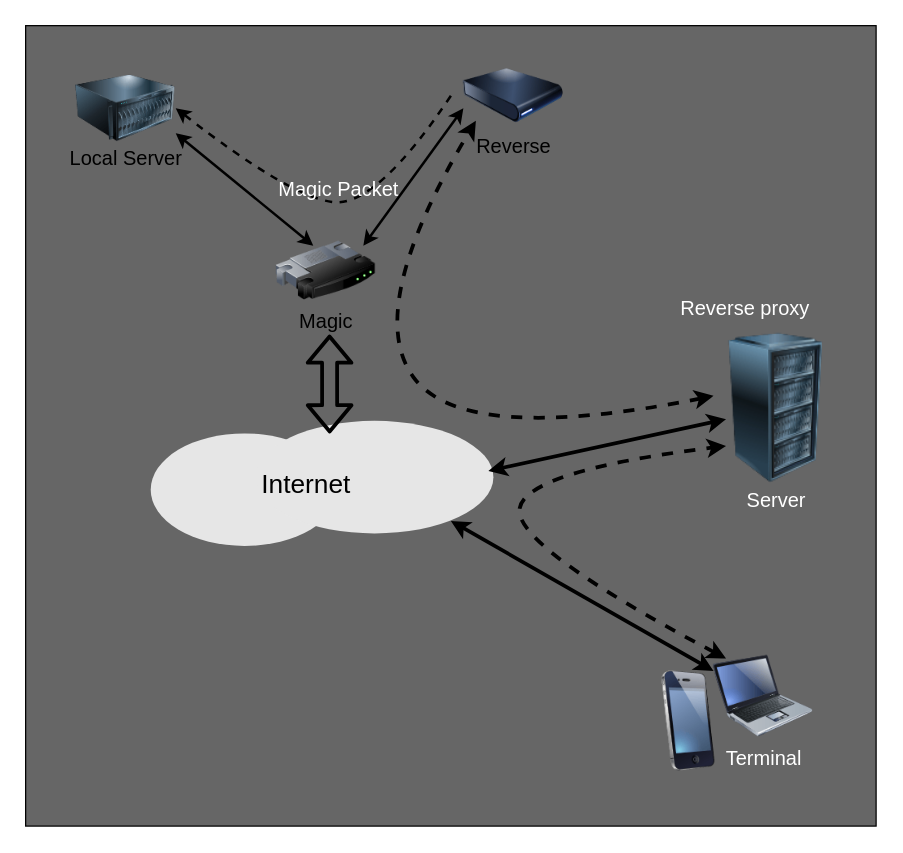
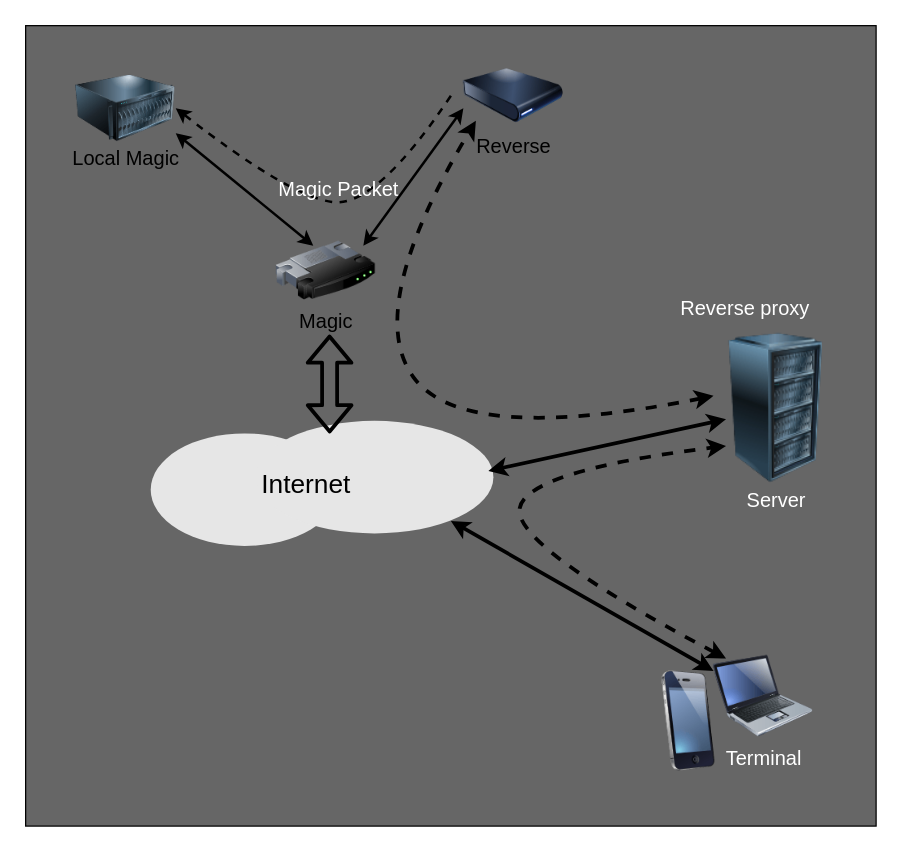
node "Local Server": label "Local Server" -> "Local Magic"
